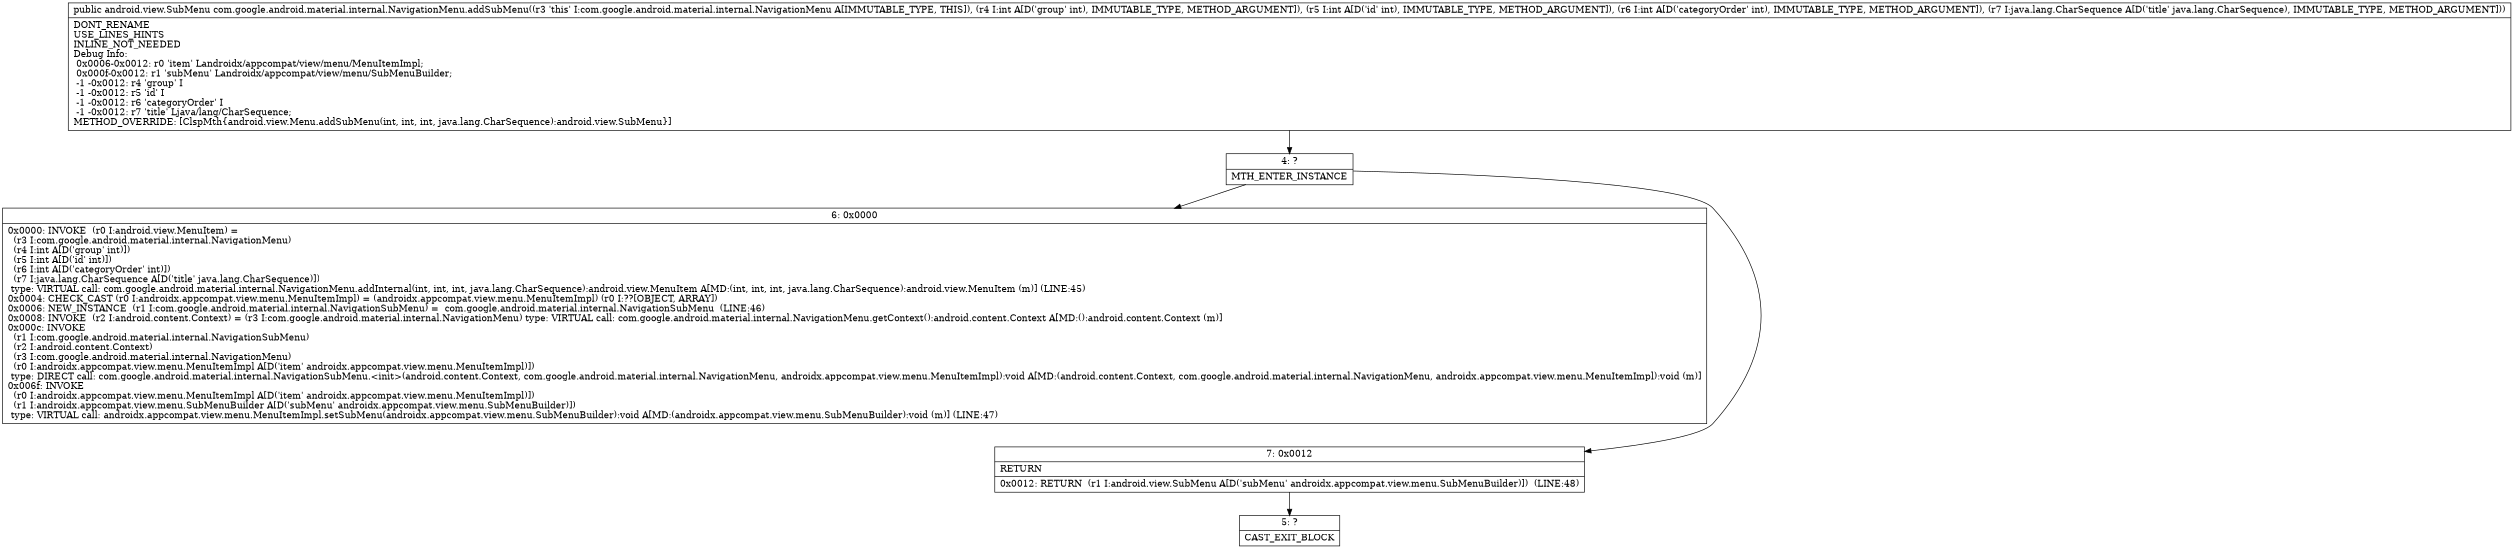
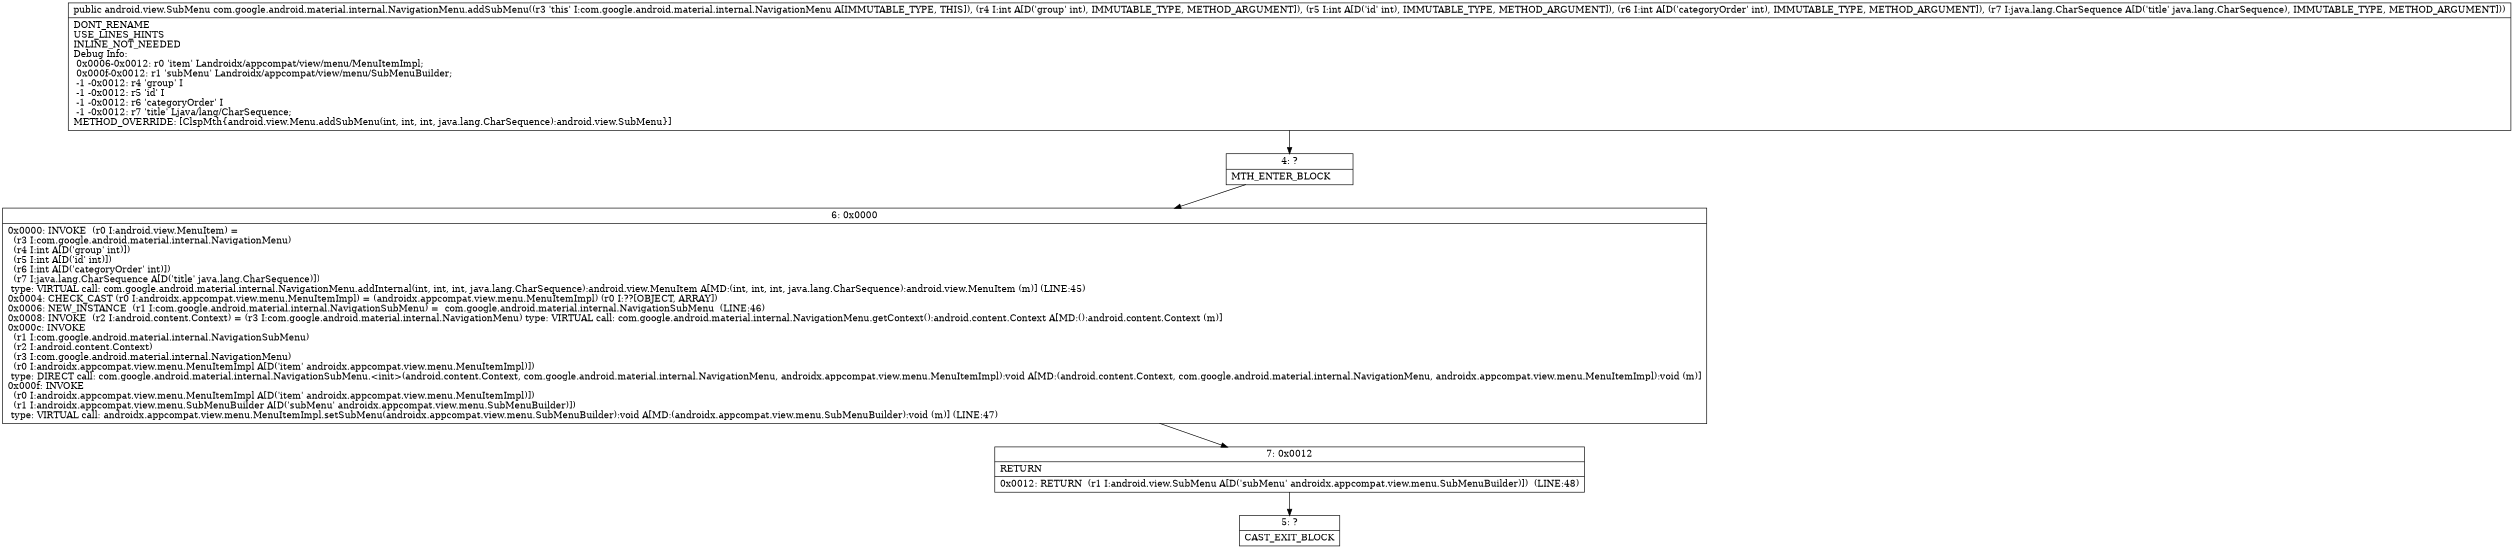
node "4: ?": text "MTH_ENTER_INSTANCE" -> "MTH_ENTER_BLOCK"
edge "4: ?" -> "7: 0x0012": now "6: 0x0000" -> "7: 0x0012"
node "6: 0x0000": text "0x006f: INVOKE" -> "0x000f: INVOKE"
